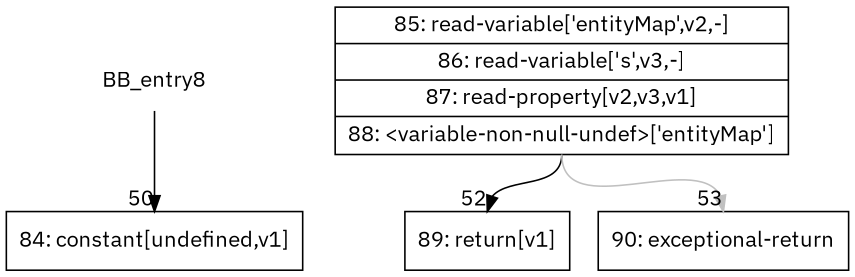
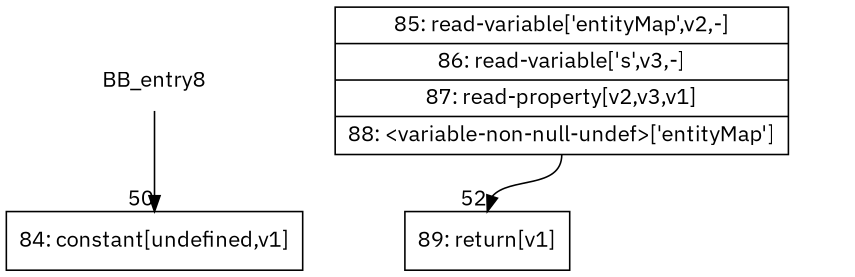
node "90: exceptional-return": removed
